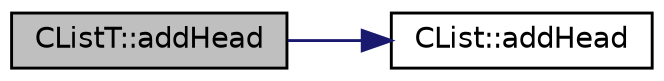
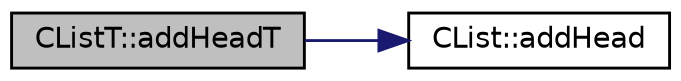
node "CListT::addHead": label "CListT::addHead" -> "CListT::addHeadT"
